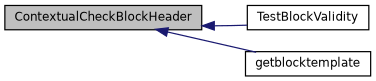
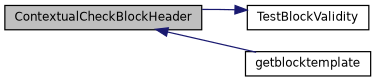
edge "TestBlockValidity" -> "ContextualCheckBlockHeader": reversed
